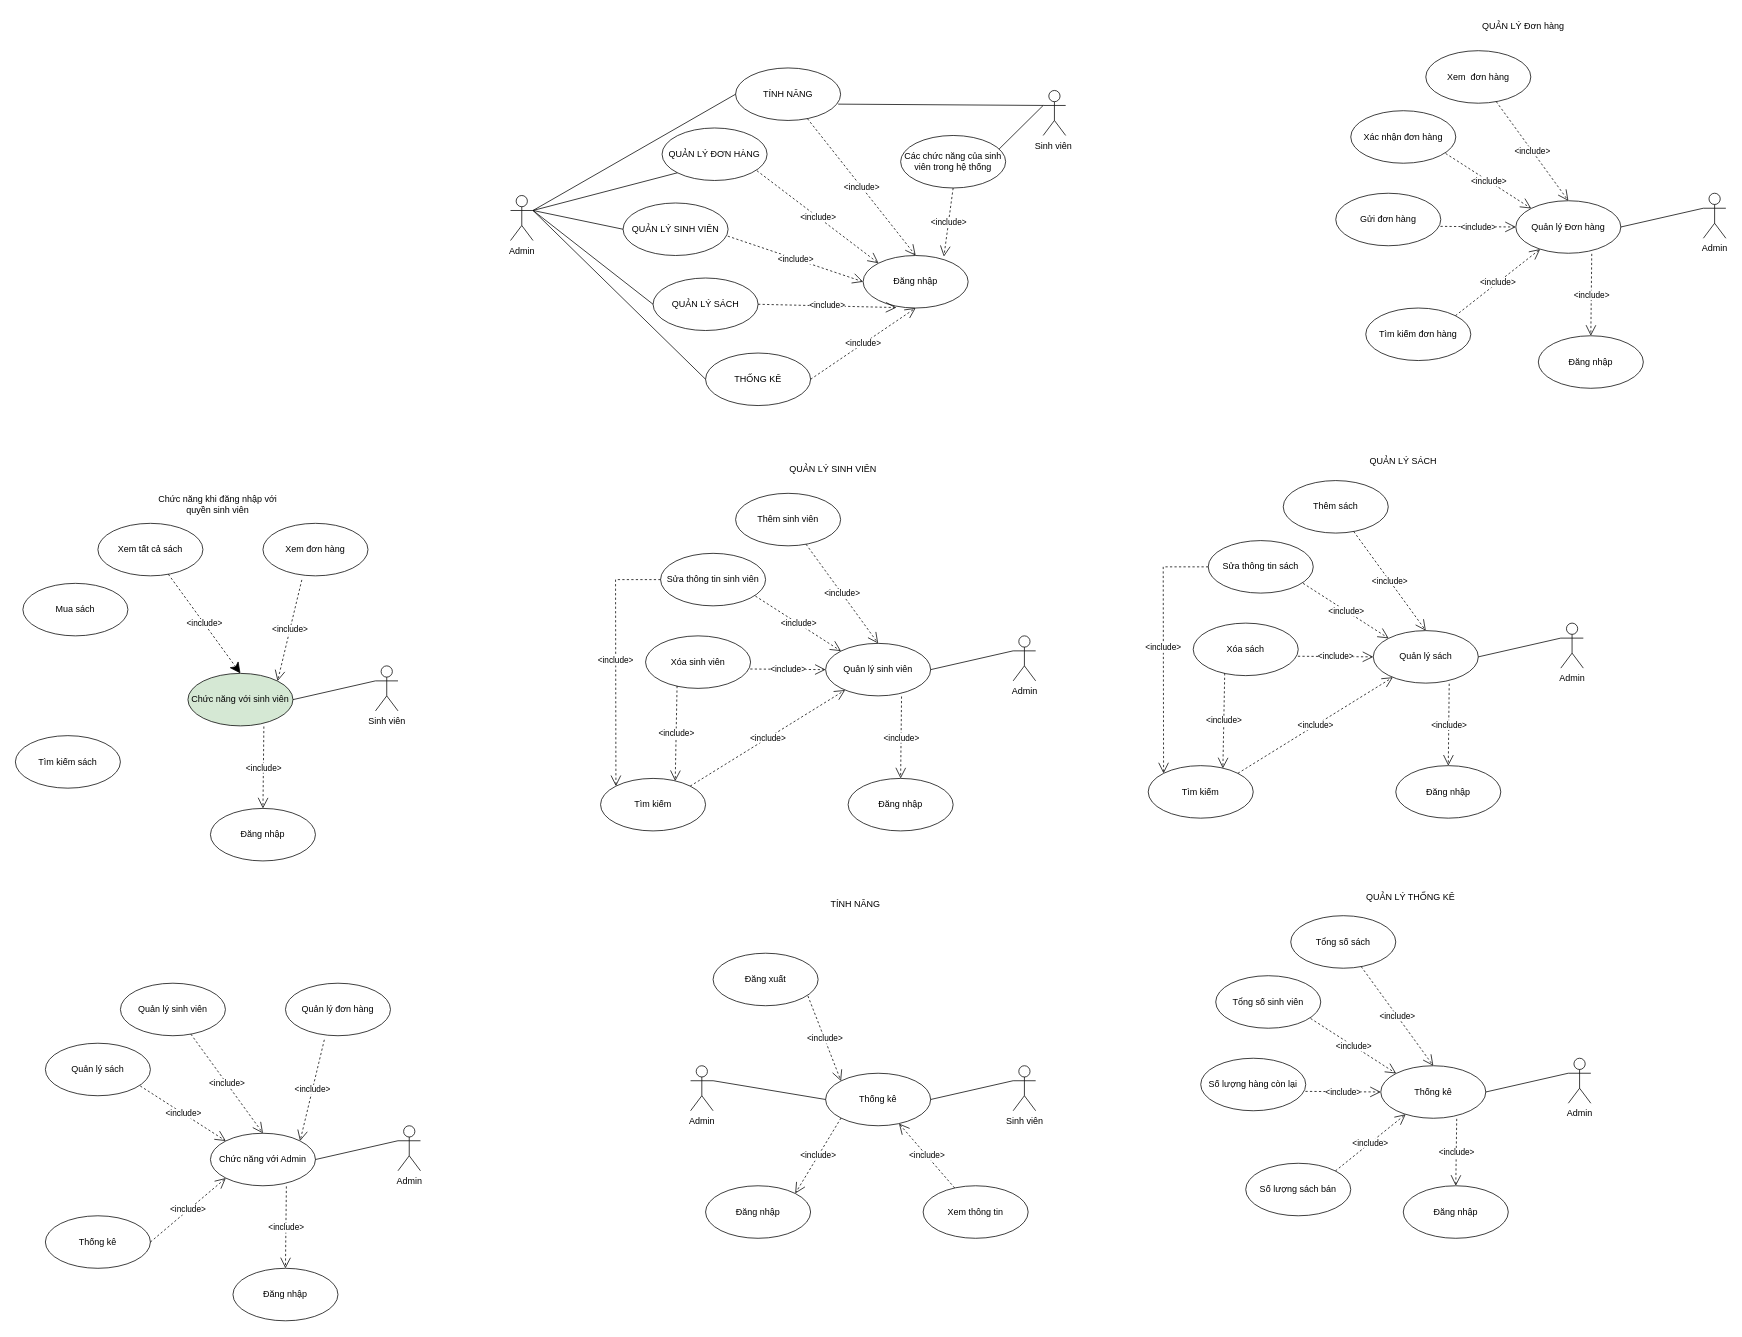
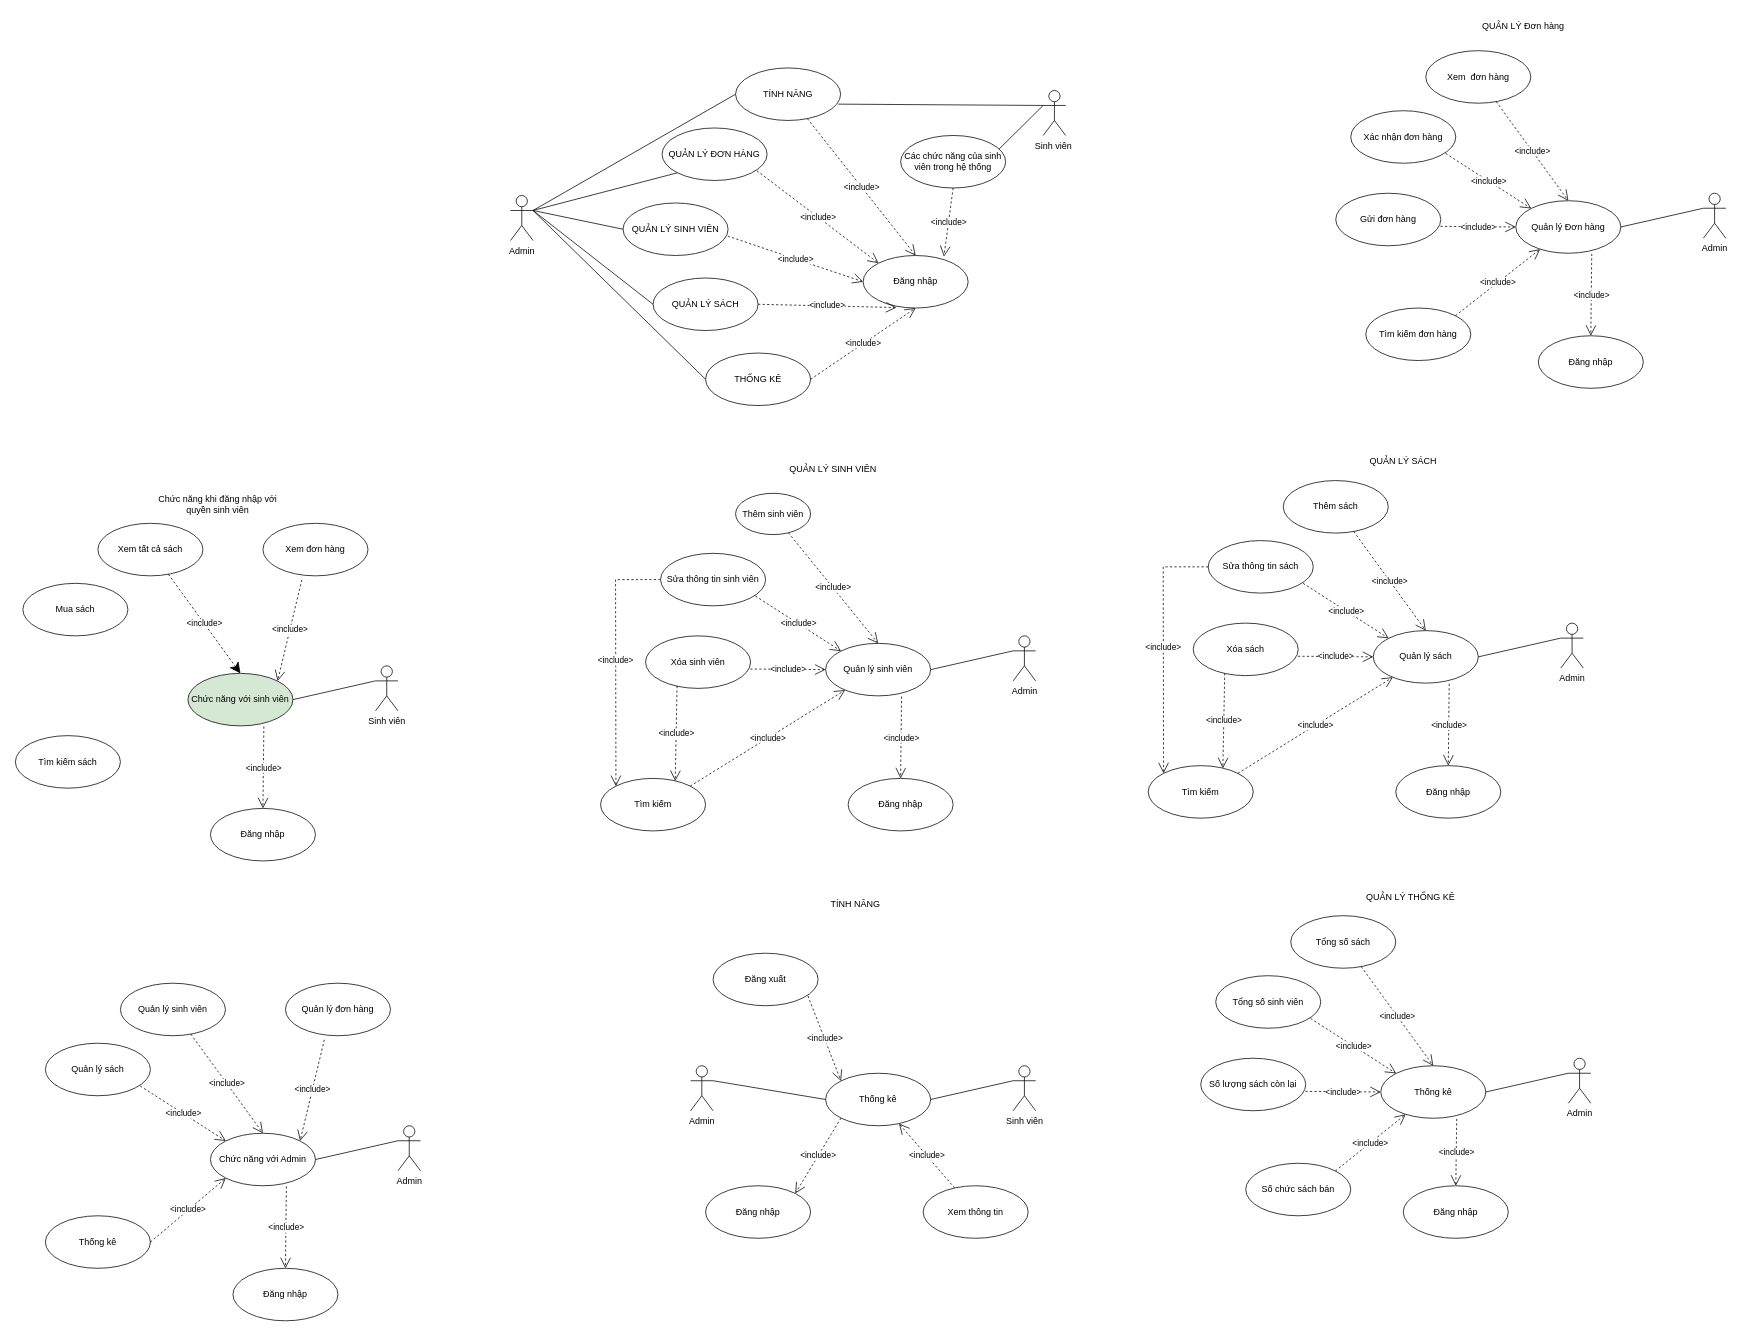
node "Thêm sinh viên": size 105x53 -> 75x41
node "Số lượng hàng còn lại": label "Số lượng hàng còn lại" -> "Số lượng sách còn lại"
node "Số lượng sách bán": label "Số lượng sách bán" -> "Số chức sách bán"
